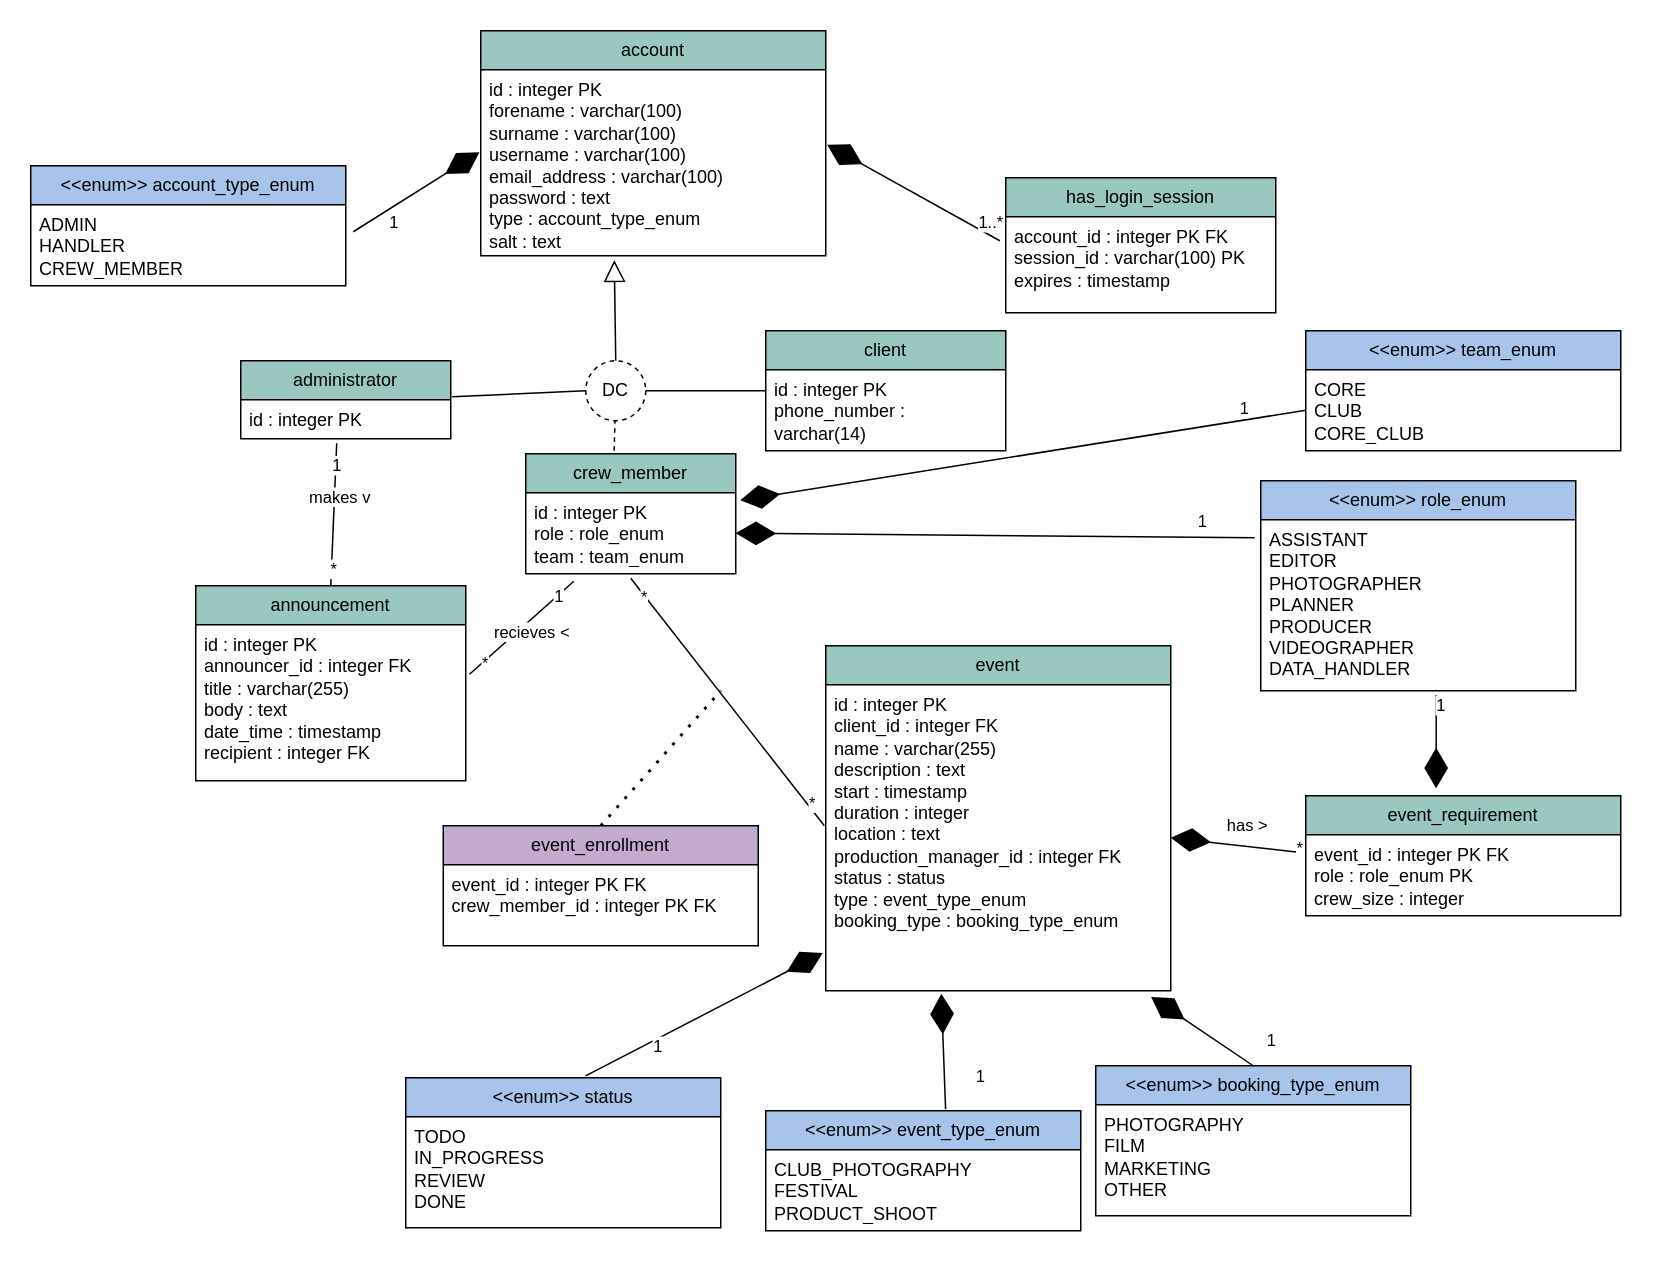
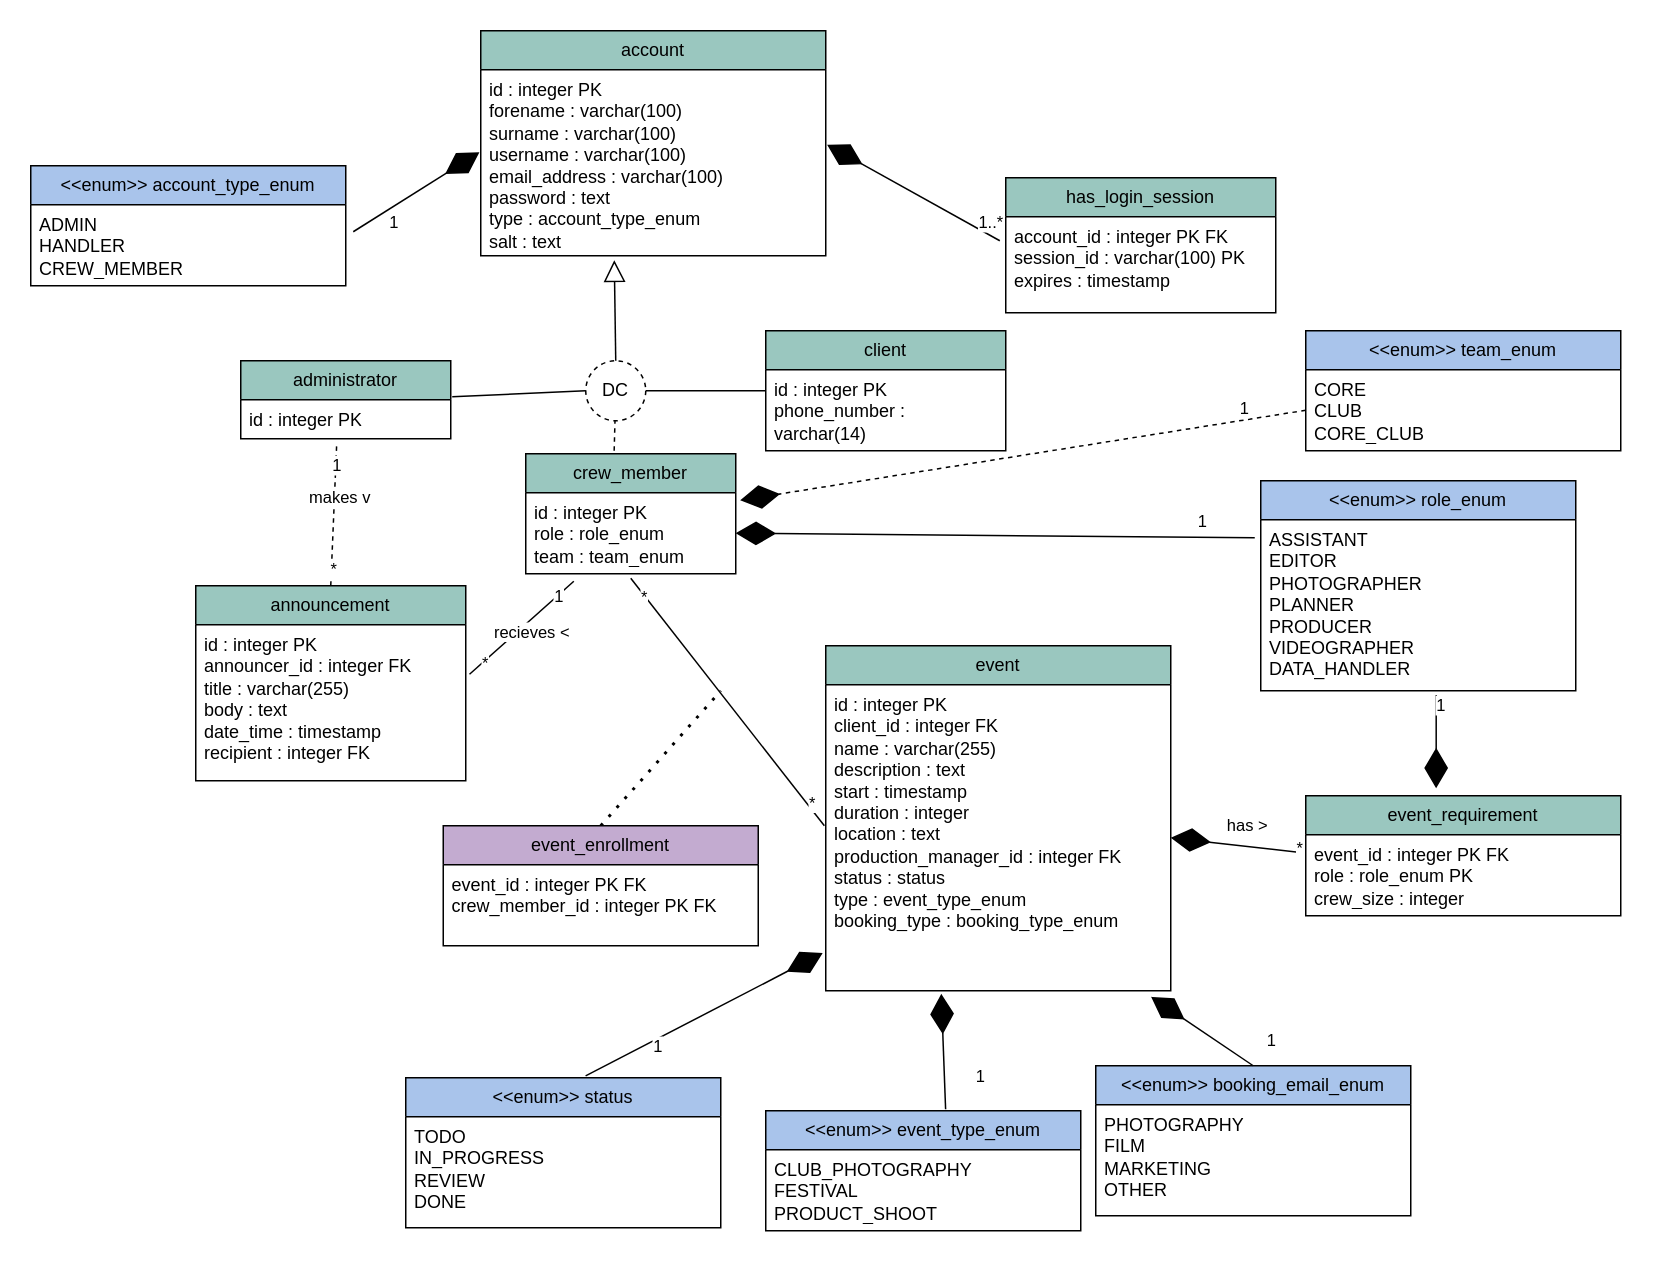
edge "CORE CLUB CORE_CLUB" -> "id : integer PK role : role_enum team : team_enum": style solid -> dashed
edge "id : integer PK" -- "announcement": style solid -> dashed
node "<<enum>> booking_type_enum": label "<<enum>> booking_type_enum" -> "<<enum>> booking_email_enum"
